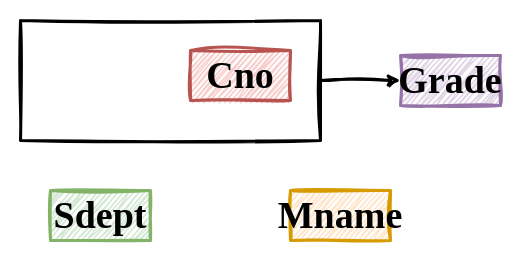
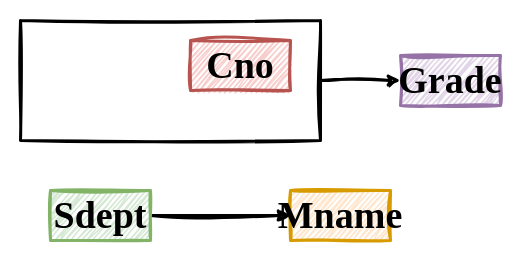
node "Cno": moved (241, 76) -> (241, 66)
edge "Sdept" -> "Mname": added
